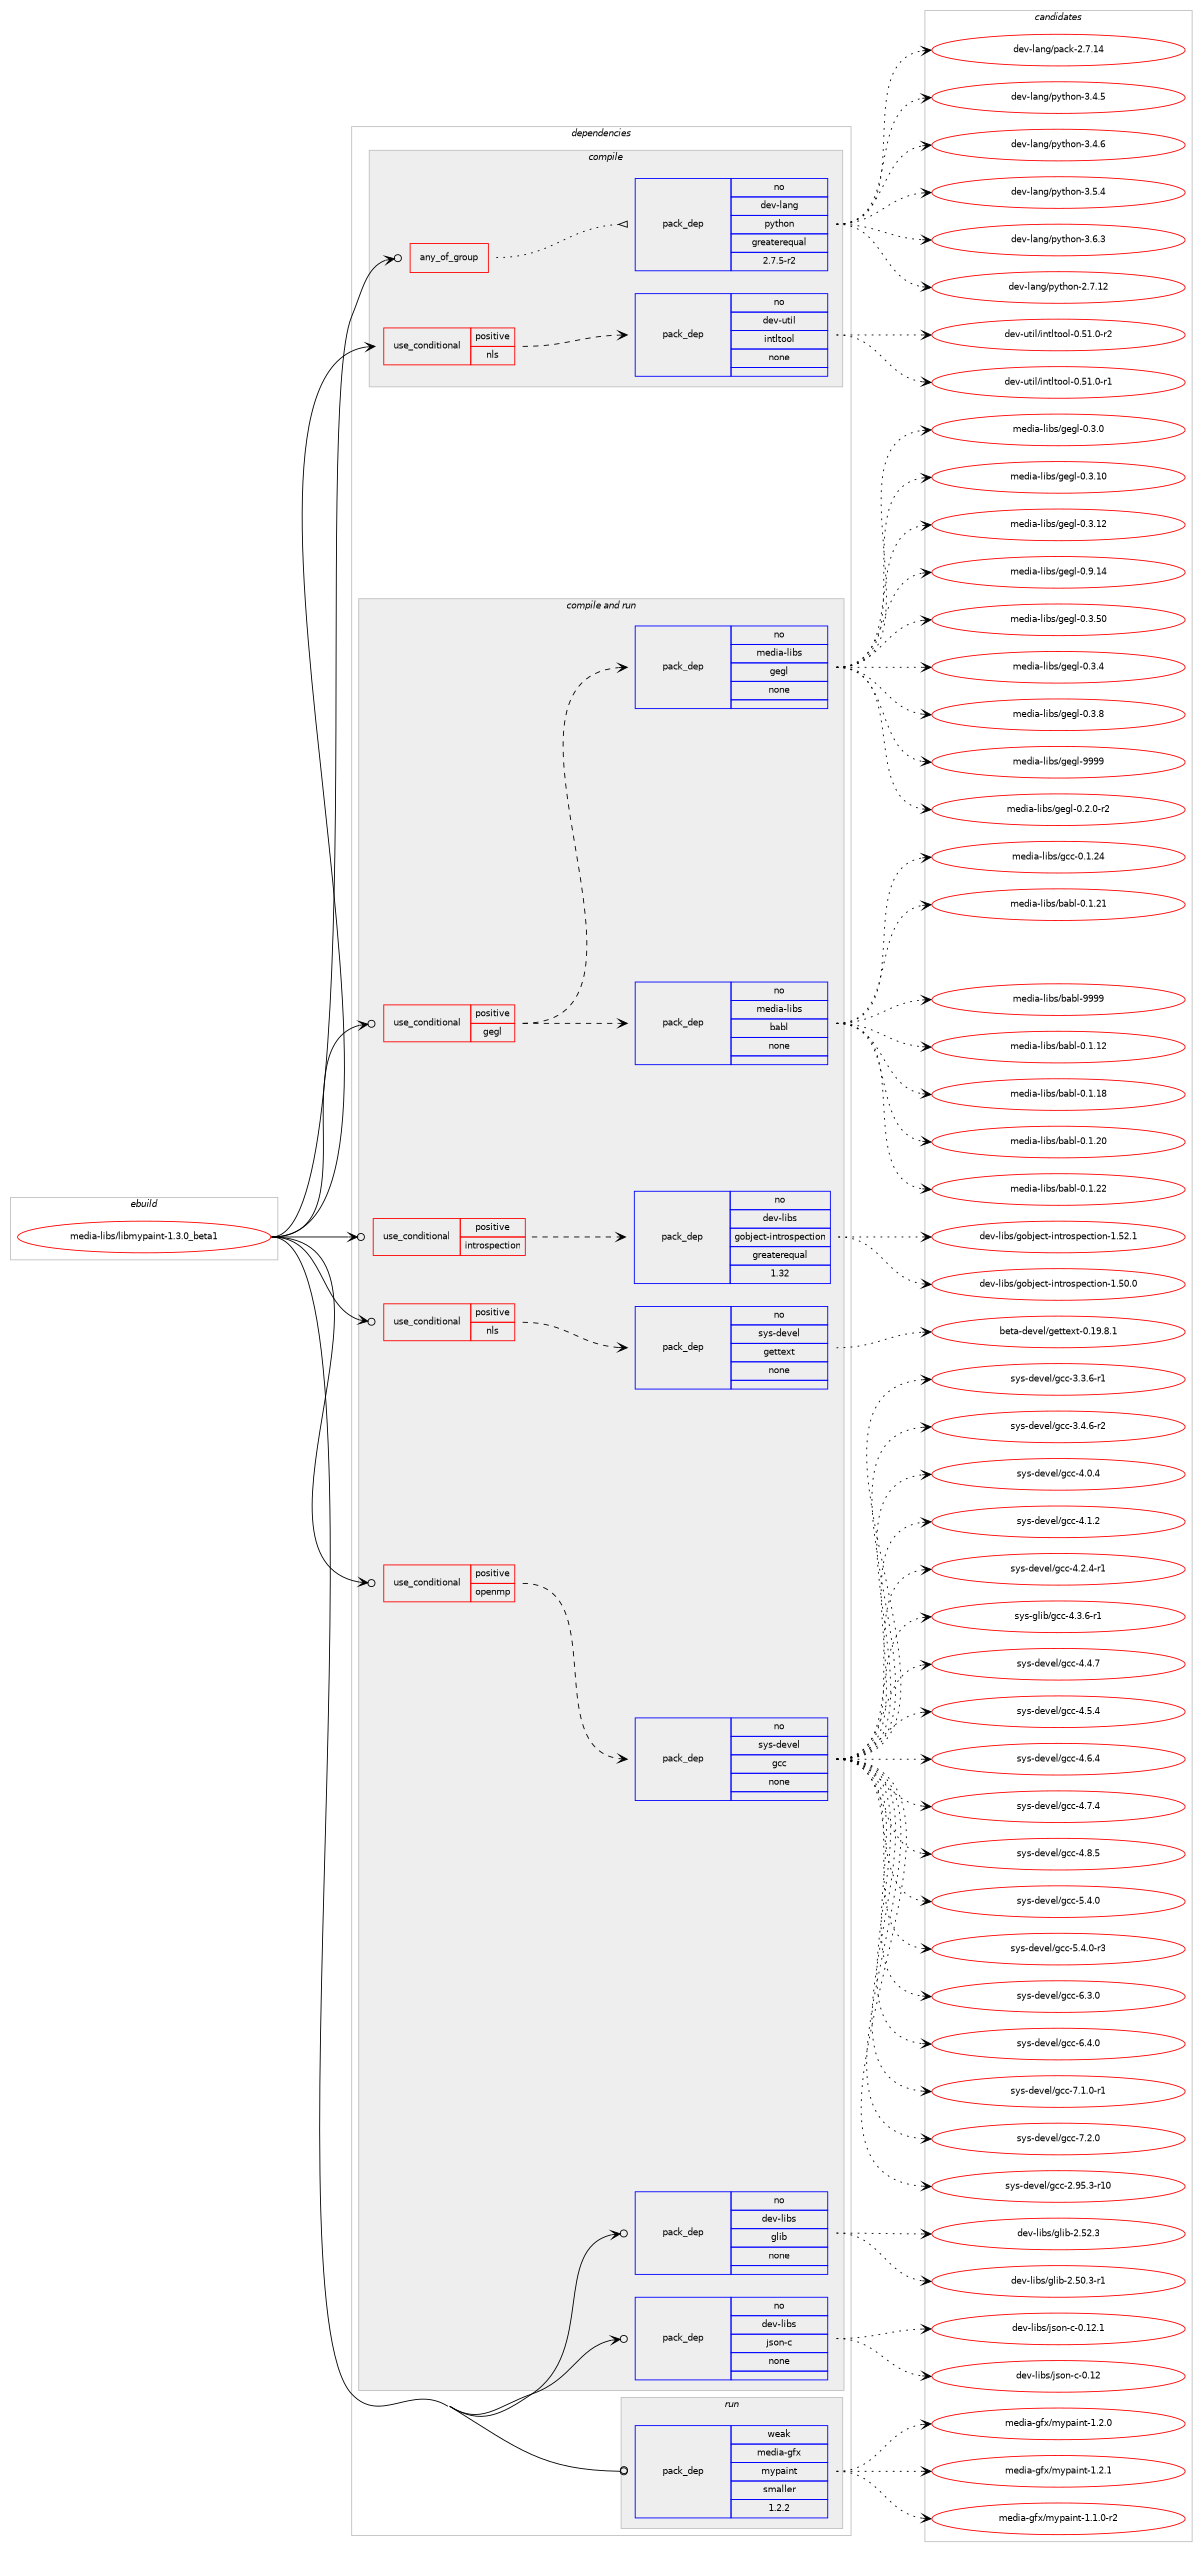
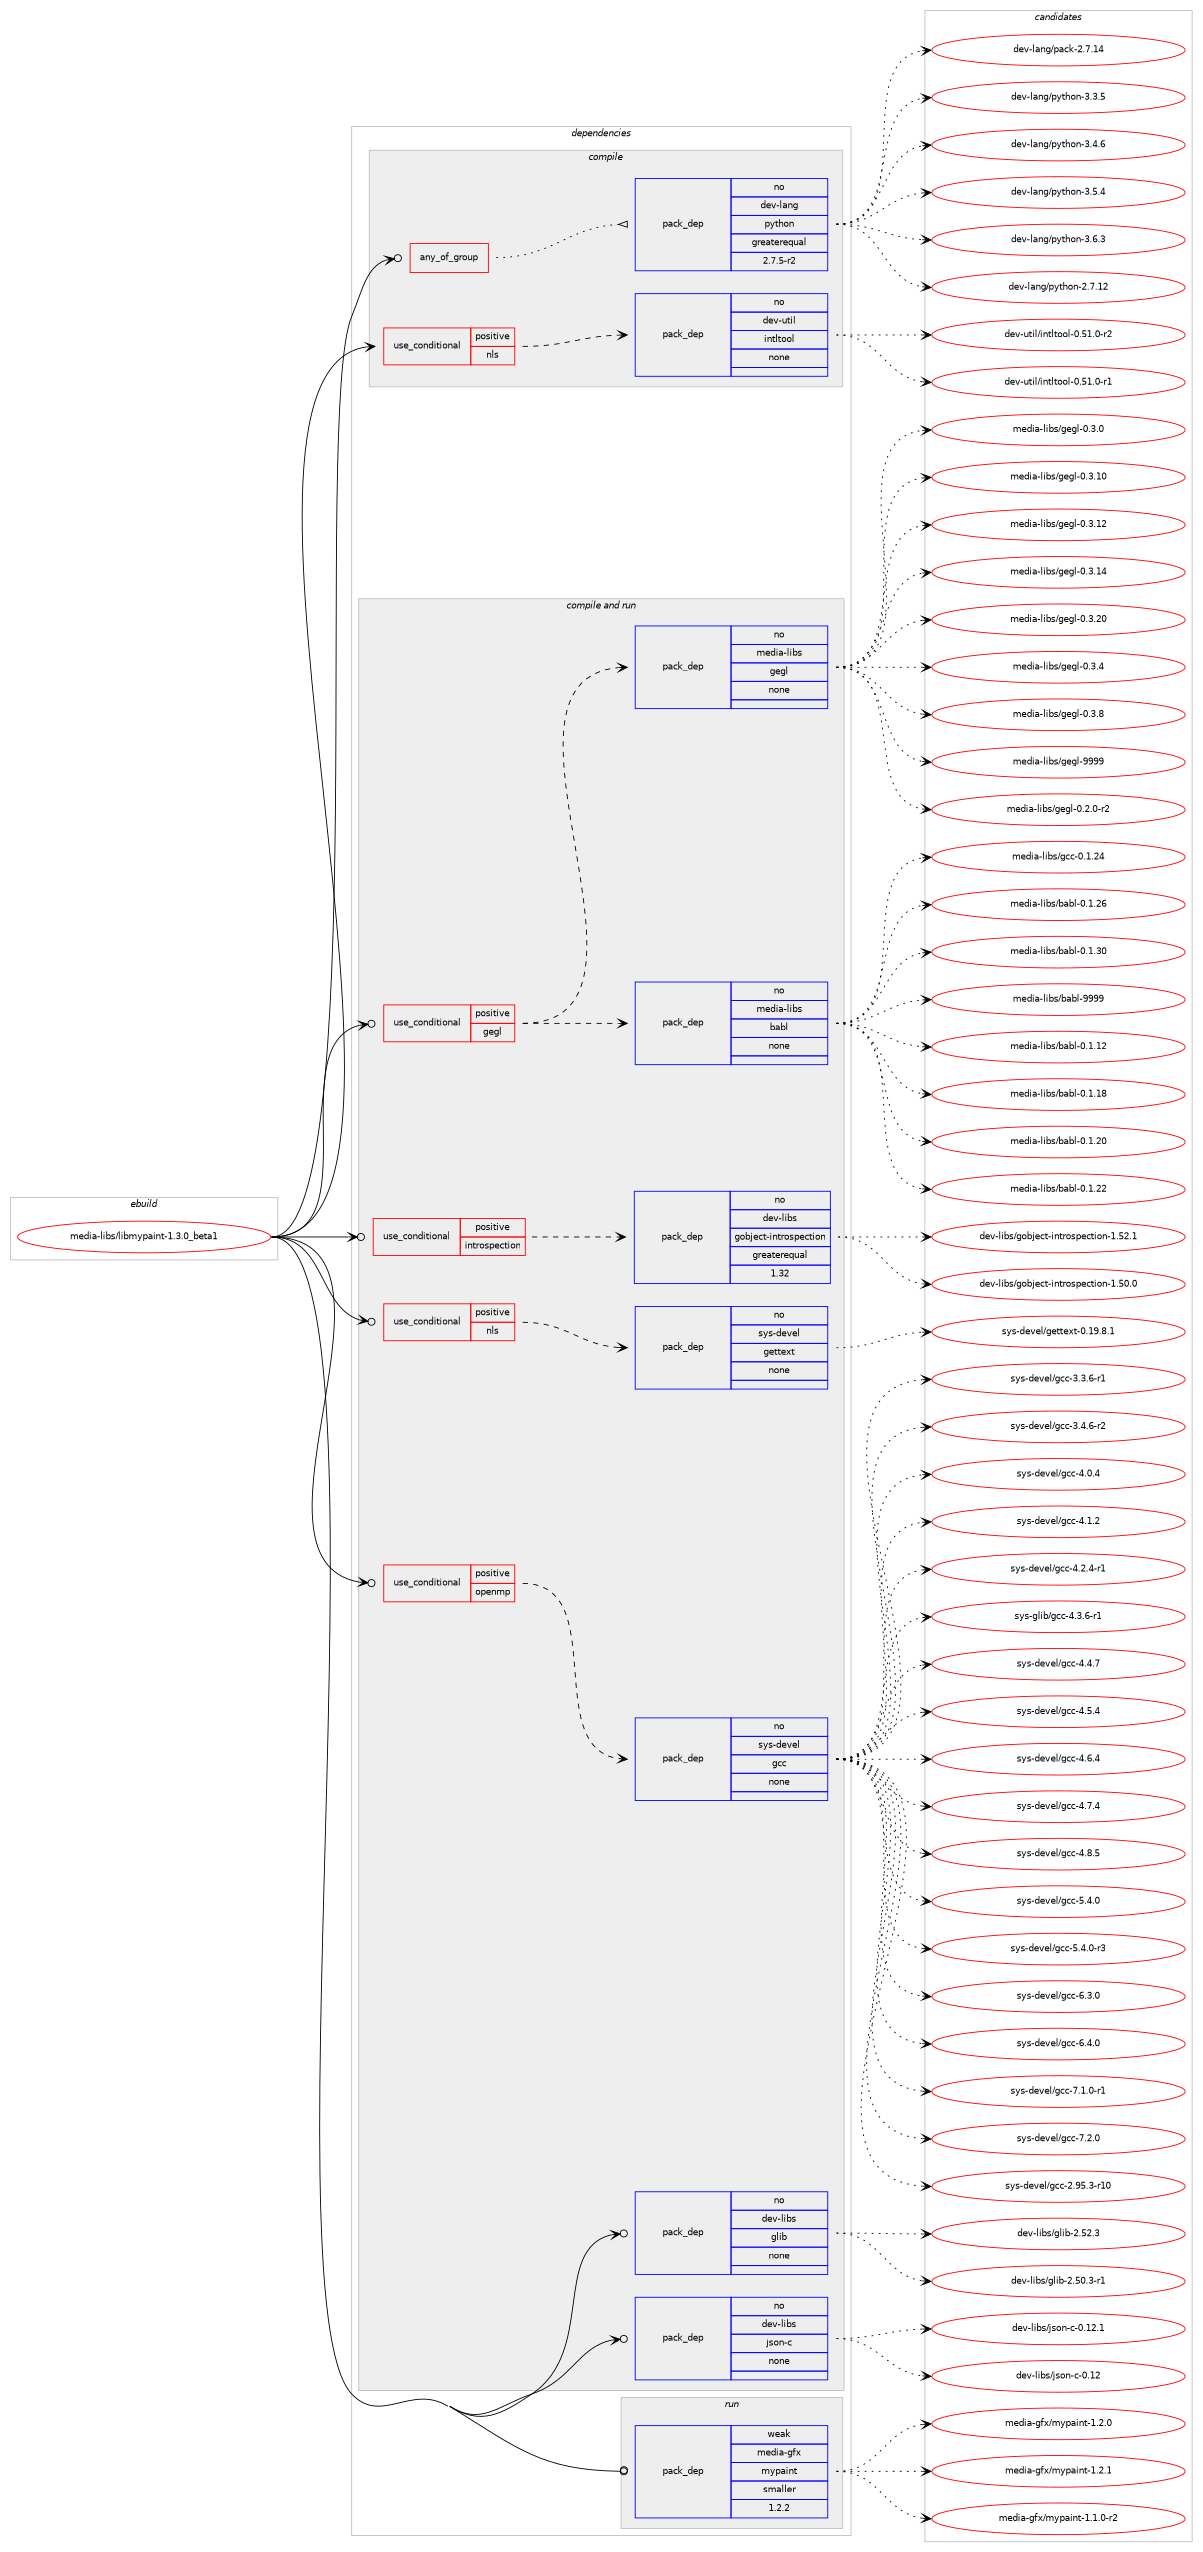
node "dev-lang/python-3.4.5": label "dev-lang/python-3.4.5" -> "dev-lang/python-3.3.5"
node "media-libs/gegl-0.9.14": label "media-libs/gegl-0.9.14" -> "media-libs/gegl-0.3.14"
node "media-libs/gegl-0.3.50": label "media-libs/gegl-0.3.50" -> "media-libs/gegl-0.3.20"
node "media-libs/babl-0.1.21": label "media-libs/babl-0.1.21" -> "media-libs/babl-0.1.26"
node "media-libs/babl-0.1.30": added
node "beta-devel/gettext-0.19.8.1": label "beta-devel/gettext-0.19.8.1" -> "sys-devel/gettext-0.19.8.1"
